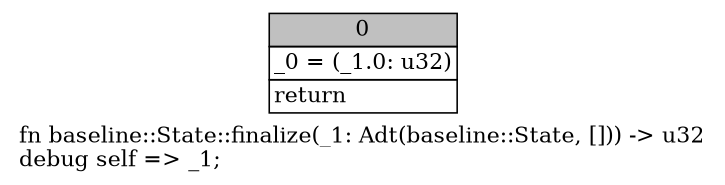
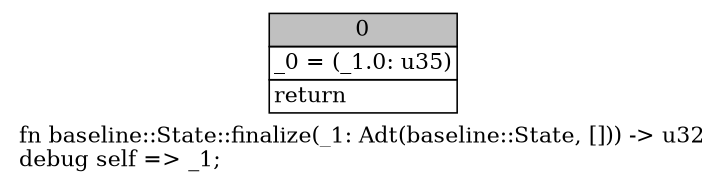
node "0": text "_0 = (_1.0: u32)" -> "_0 = (_1.0: u35)"
